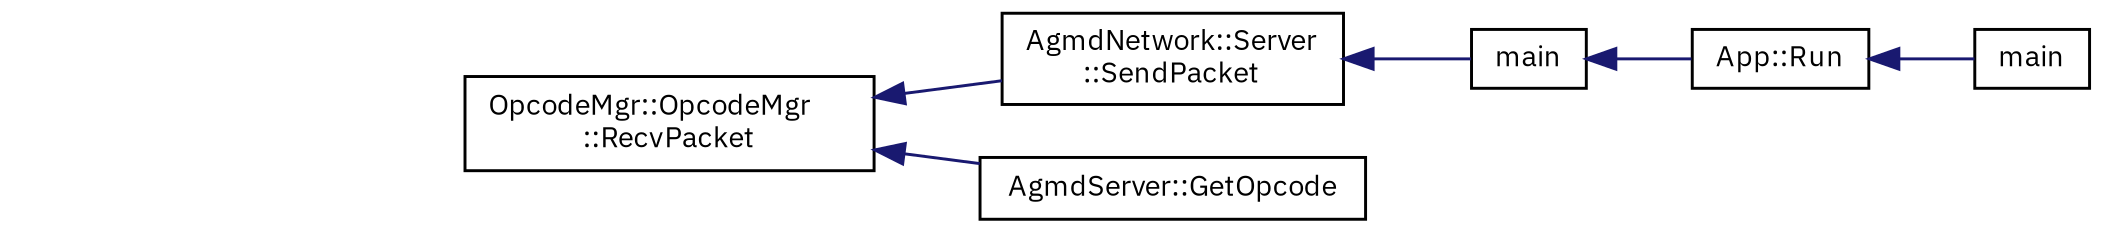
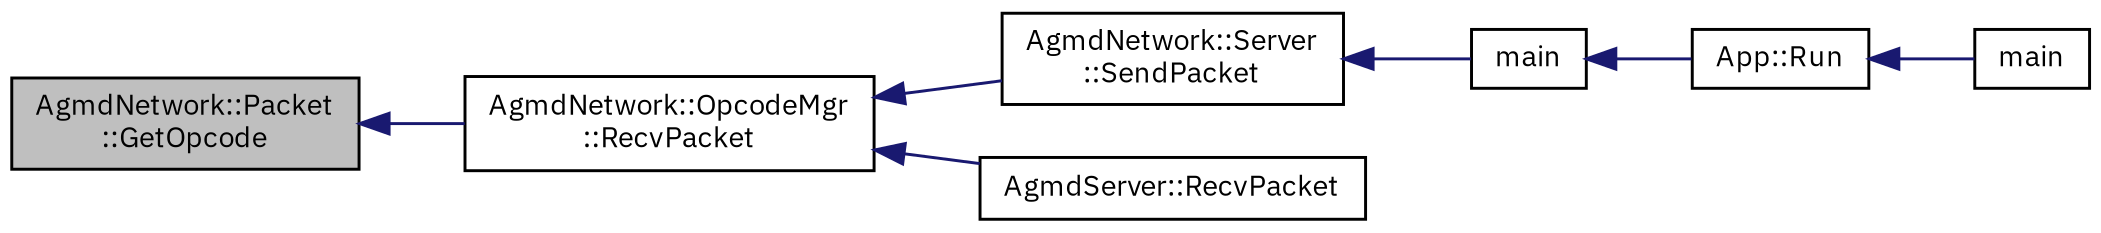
node "AgmdNetwork::Packet ::GetOpcode": added
node "OpcodeMgr::OpcodeMgr ::RecvPacket": label "OpcodeMgr::OpcodeMgr ::RecvPacket" -> "AgmdNetwork::OpcodeMgr ::RecvPacket"
node "AgmdServer::GetOpcode": label "AgmdServer::GetOpcode" -> "AgmdServer::RecvPacket"
